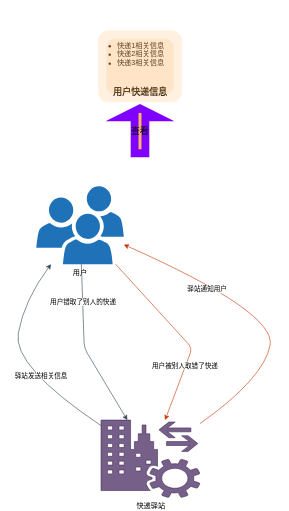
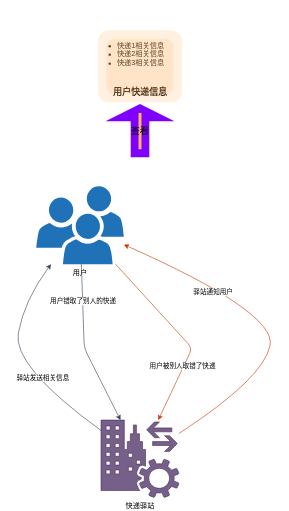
node "快递驿站": size 99x77 -> 78x77
